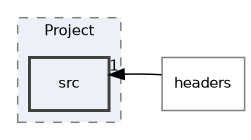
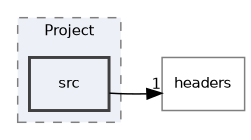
edge "headers" -> "src": reversed
